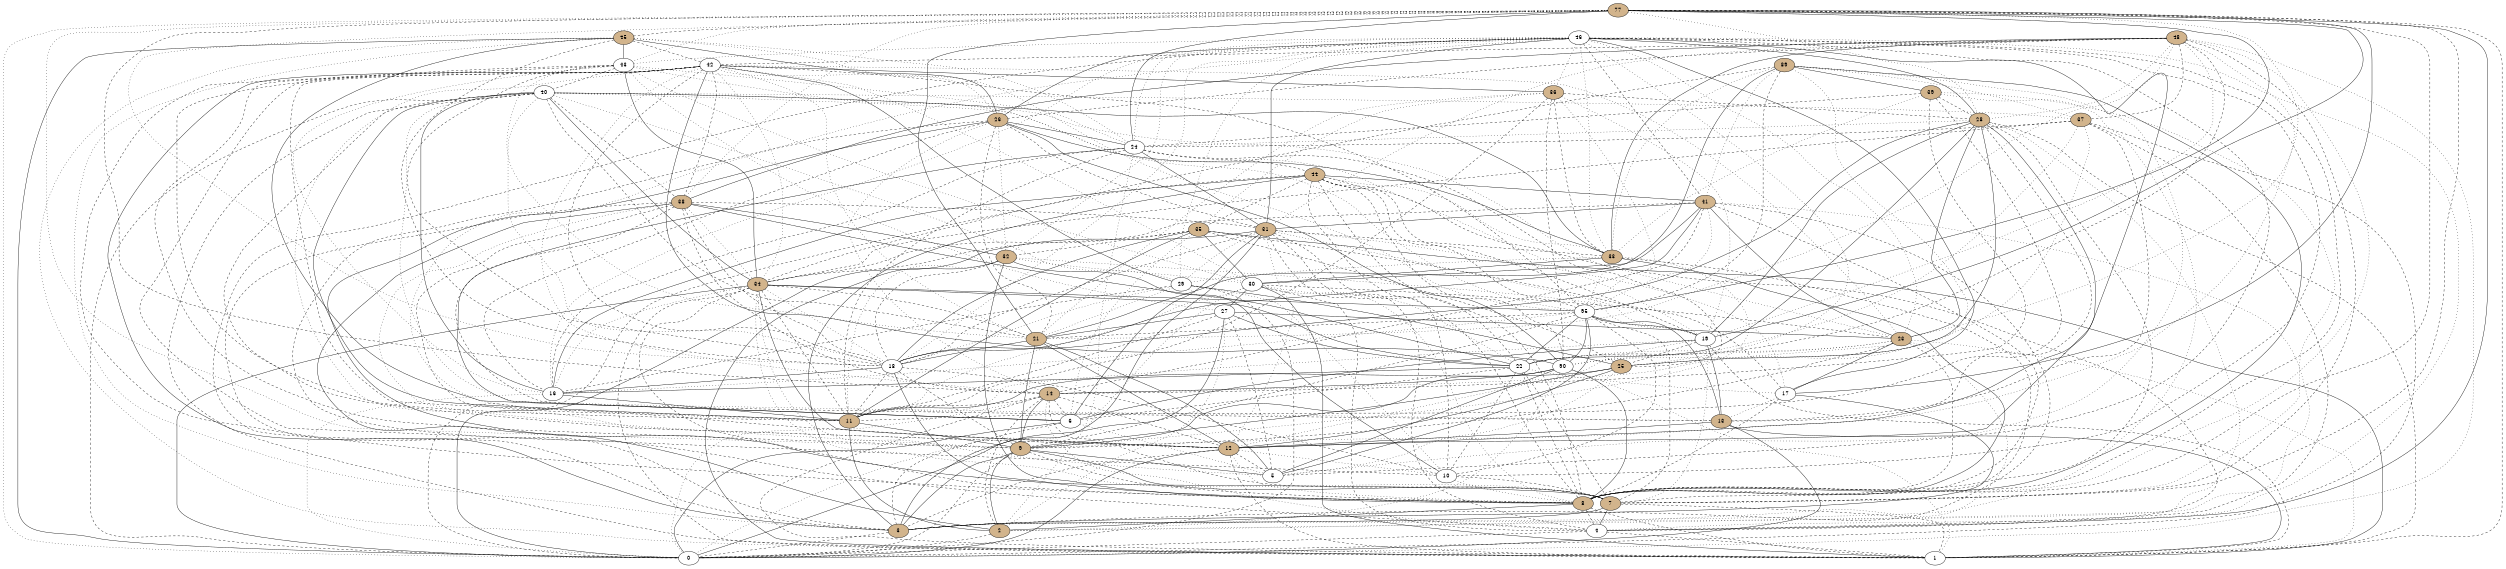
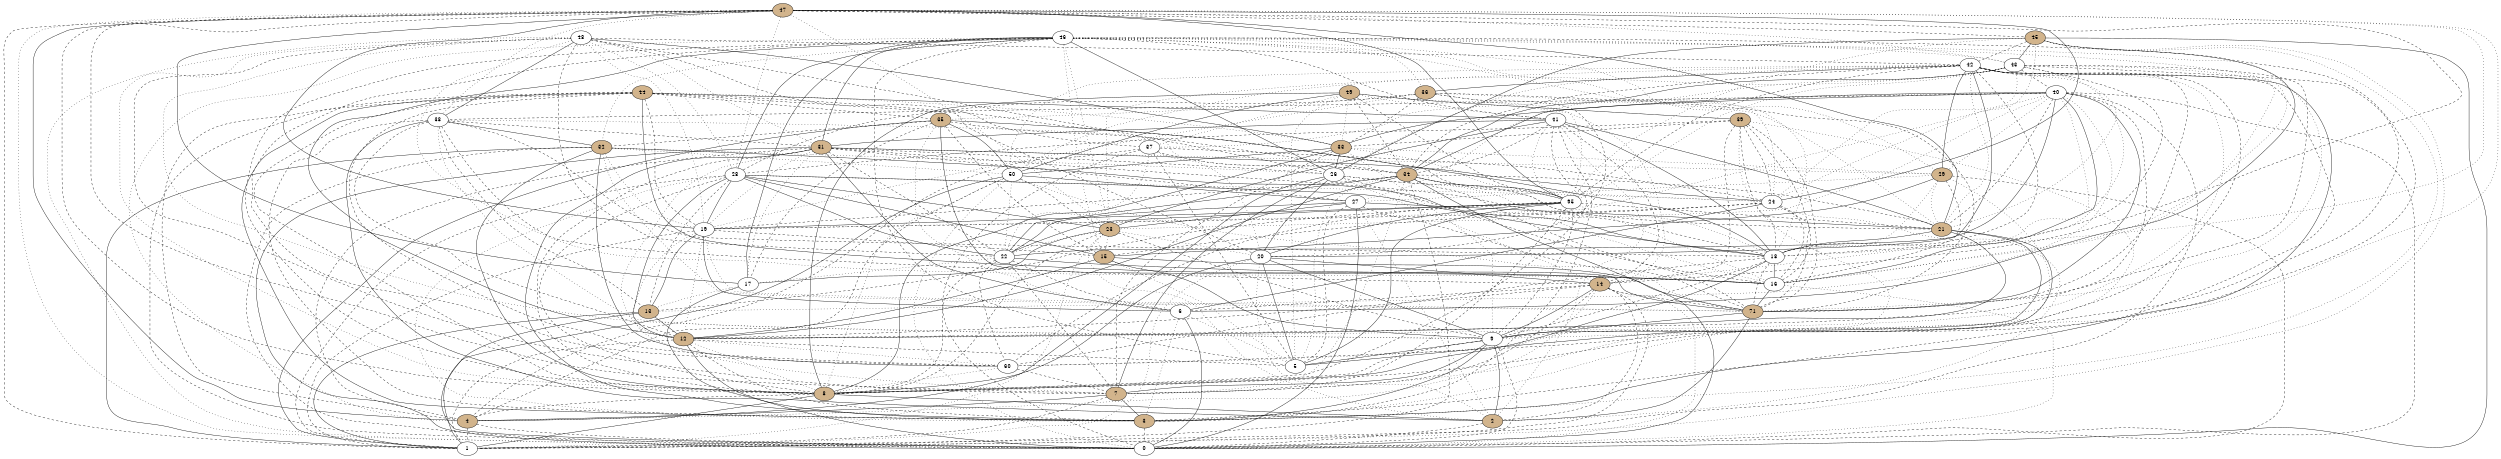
node "77": label "77" -> "47"
node "48": fillcolor tan -> white
node "89": label "89" -> "49"
node "26": fillcolor tan -> white
node "28": fillcolor tan -> white
node "37": fillcolor tan -> white
edge "42" -- "38": removed
edge "26" -- "24": style solid -> dotted
edge "46" -- "33": removed
edge "39" -- "33": style dotted -> dashed
edge "42" -- "34": style dotted -> dashed
edge "24" -- "44": now "24" -- "19"
node "38": fillcolor tan -> white
node "41": fillcolor tan -> white
edge "39" -- "16": added
edge "31" -- "33": now "31" -- "27"
edge "38" -- "22": now "40" -- "22"
edge "32" -- "18": style dashed -> solid
node "29": fillcolor white -> tan
node "30": label "30" -> "50"
edge "48" -- "21": now "48" -- "16"
edge "45" -- "18": now "39" -- "18"
edge "95" -- "13": style solid -> dashed
node "90": label "90" -> "20"
node "25": label "25" -> "15"
edge "37" -- "13": now "37" -- "5"
node "11": label "11" -> "71"
edge "26" -- "4": style dashed -> solid
edge "32" -- "0": added
node "9": fillcolor tan -> white
edge "17" -- "8": removed
edge "6" -- "3": style dashed -> dotted
node "10": label "10" -> "60"
edge "34" -- "8": now "34" -- "19"
node "4": fillcolor white -> tan
edge "8" -- "1": style dashed -> solid
